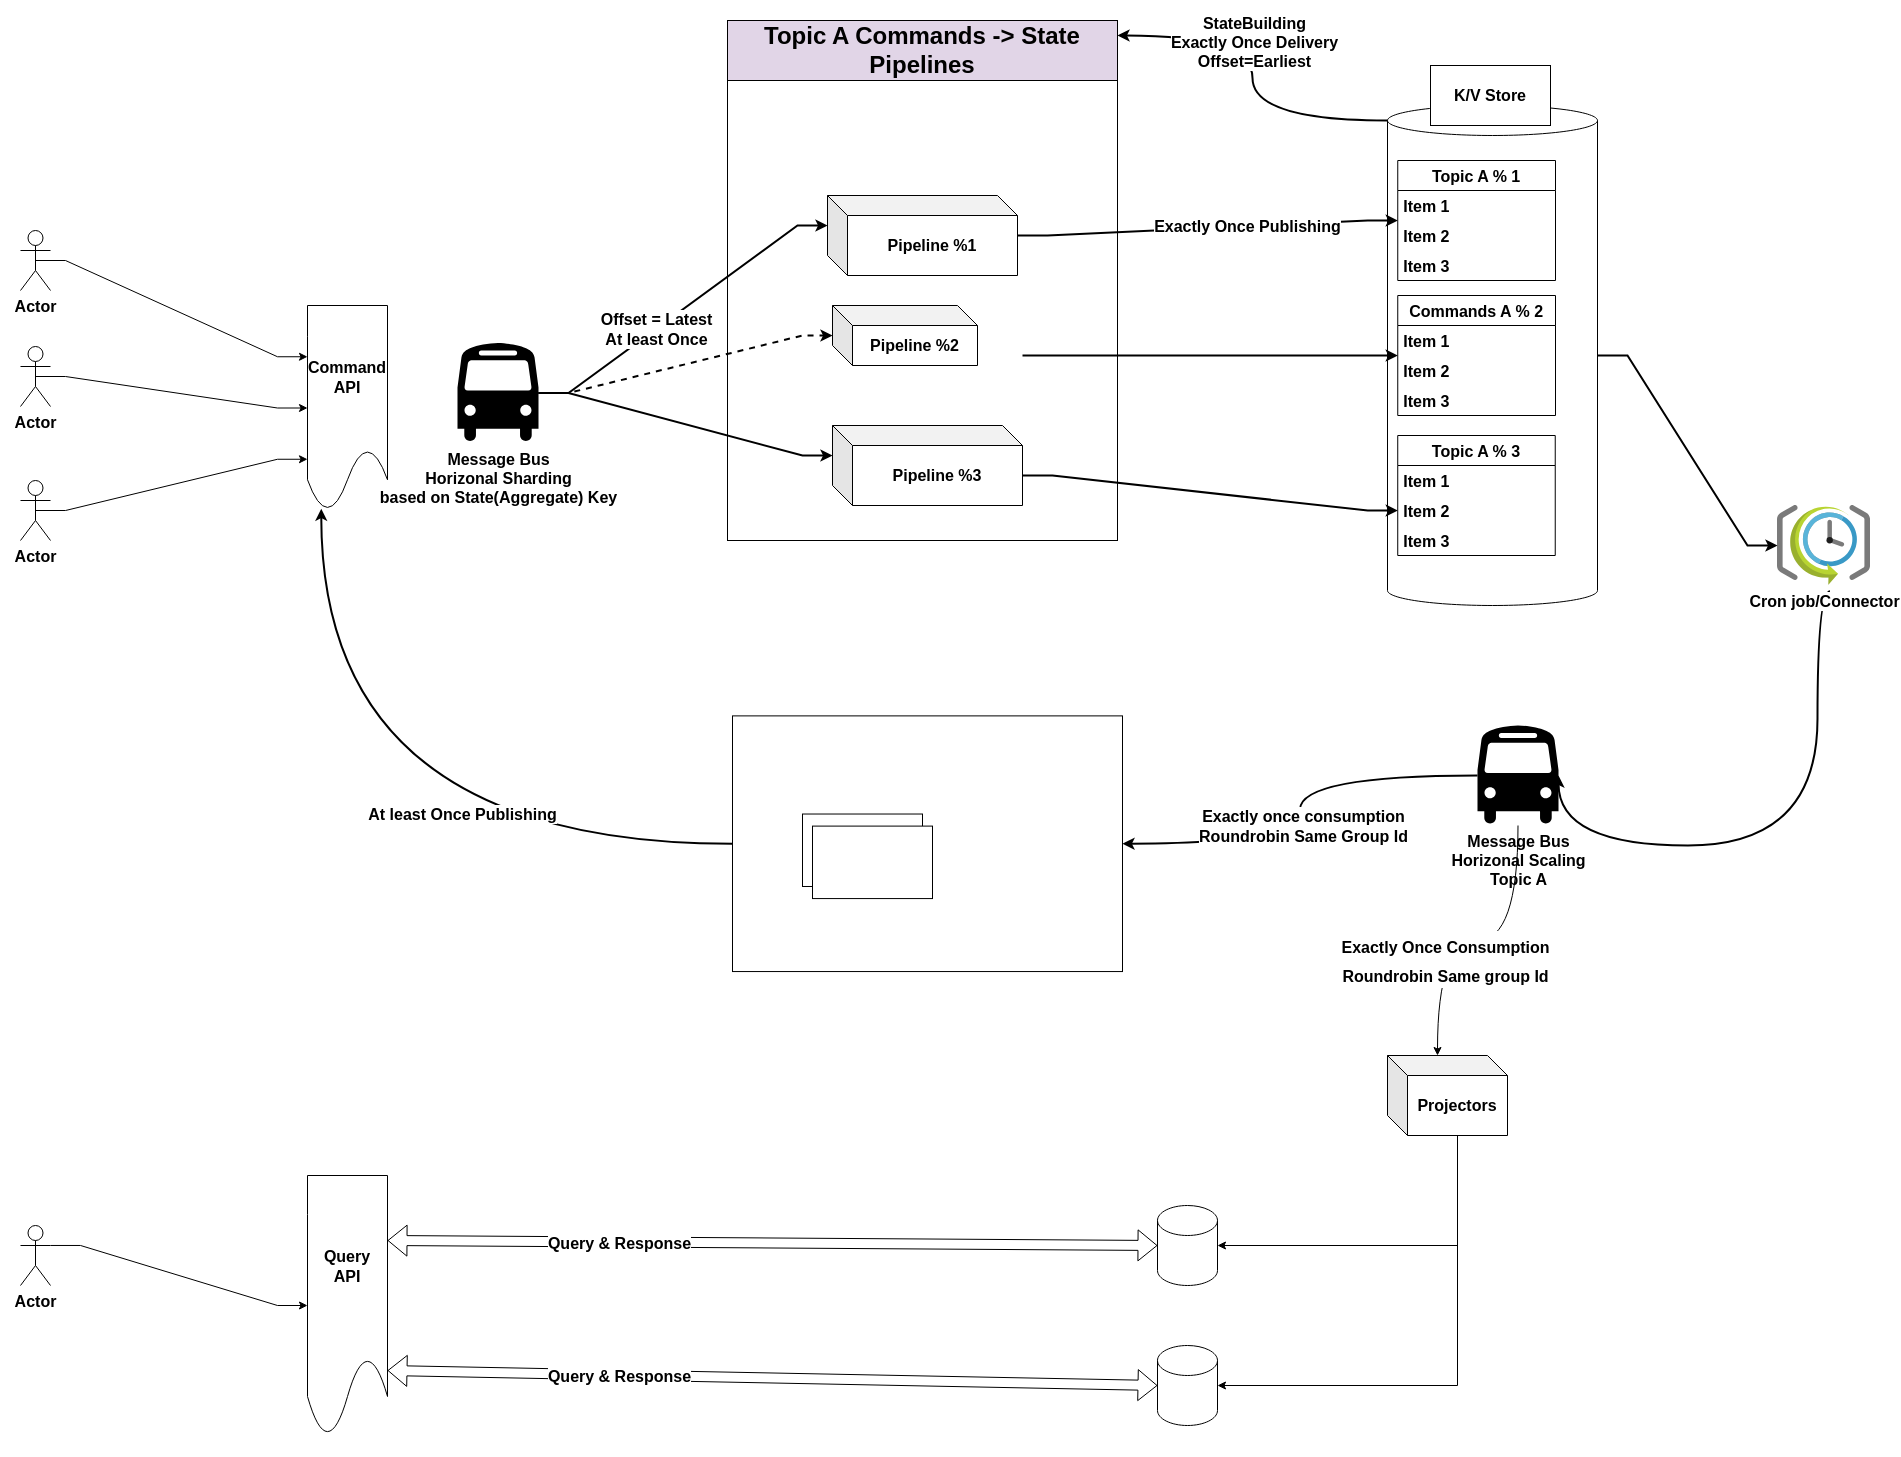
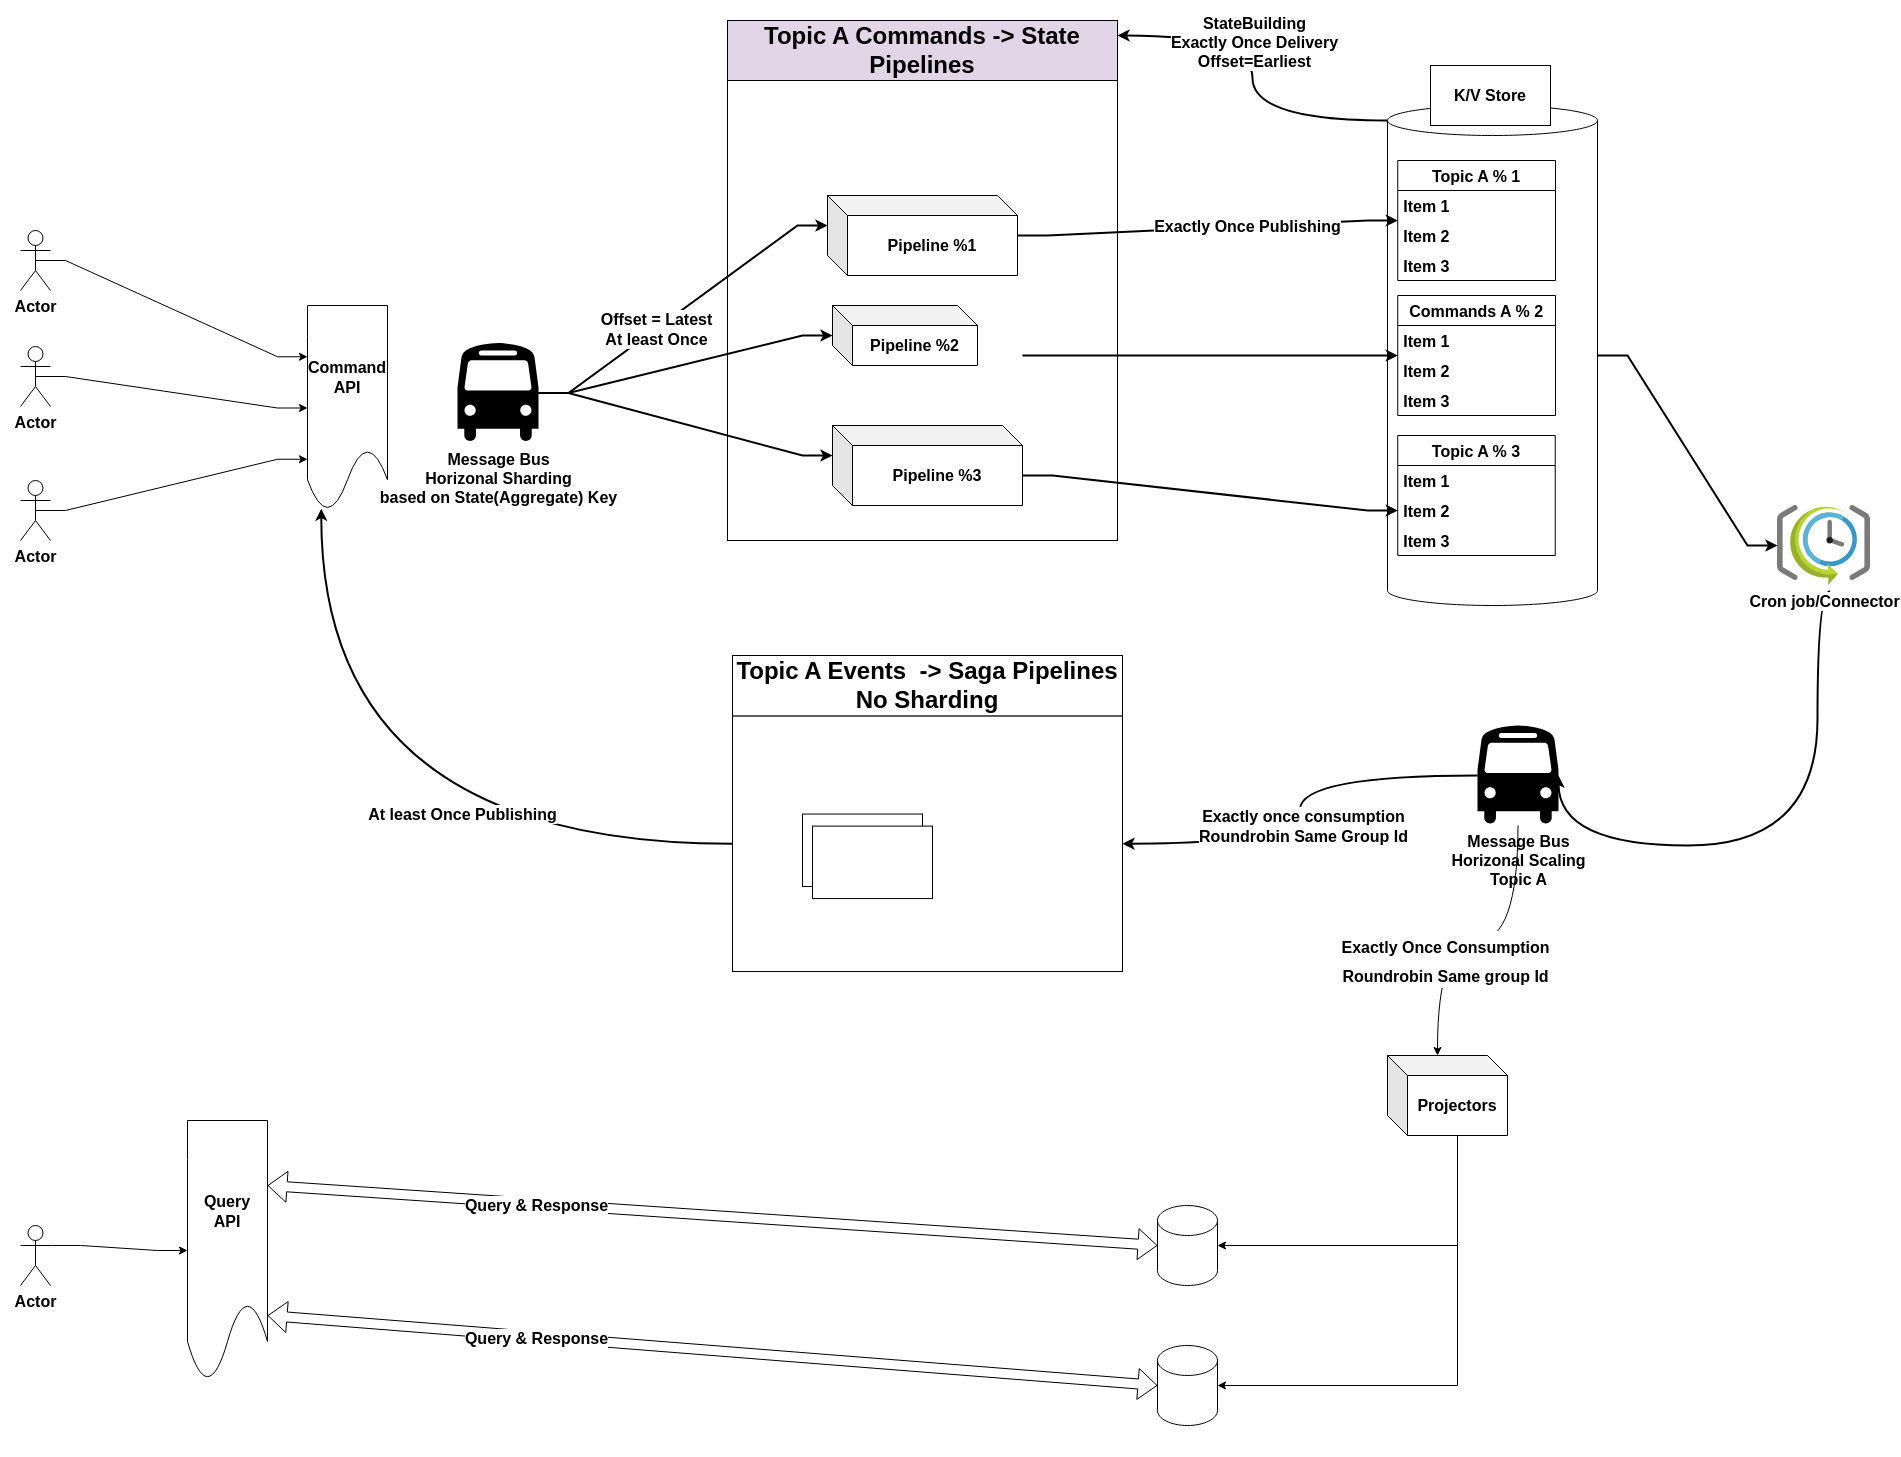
edge "Message BusHorizonal Sharding based on State(Aggregate) Key" -> "Pipeline %2": style dashed -> solid
node "Topic A Events -> Saga Pipelines No Sharding": added
node "QueryAPI": moved (348, 1306) -> (228, 1251)
